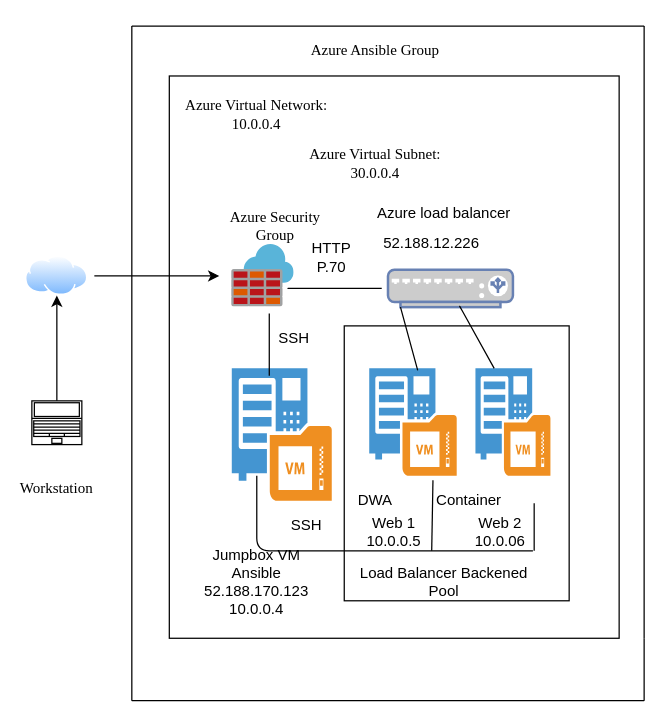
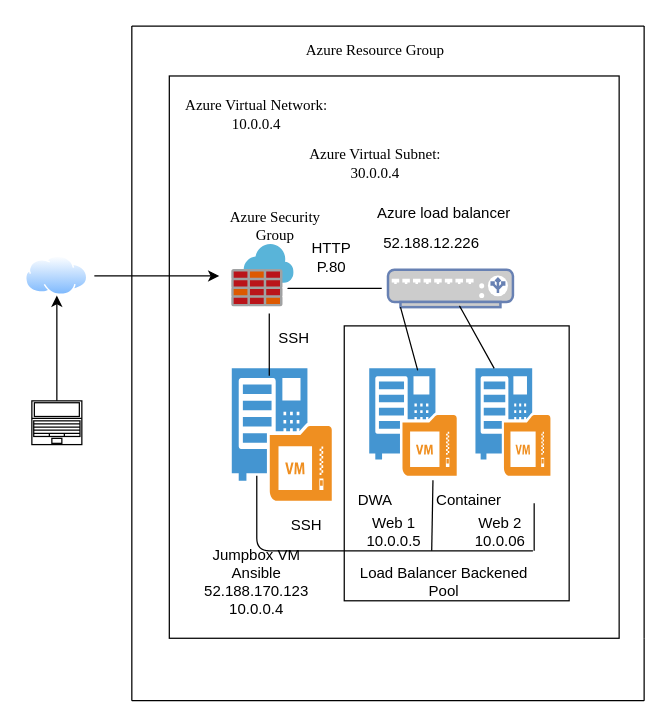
node "Azure Ansible Group": label "Azure Ansible Group" -> "Azure Resource Group"
node "HTTP P.70": label "HTTP P.70" -> "HTTP P.80"
node "Workstation": removed
